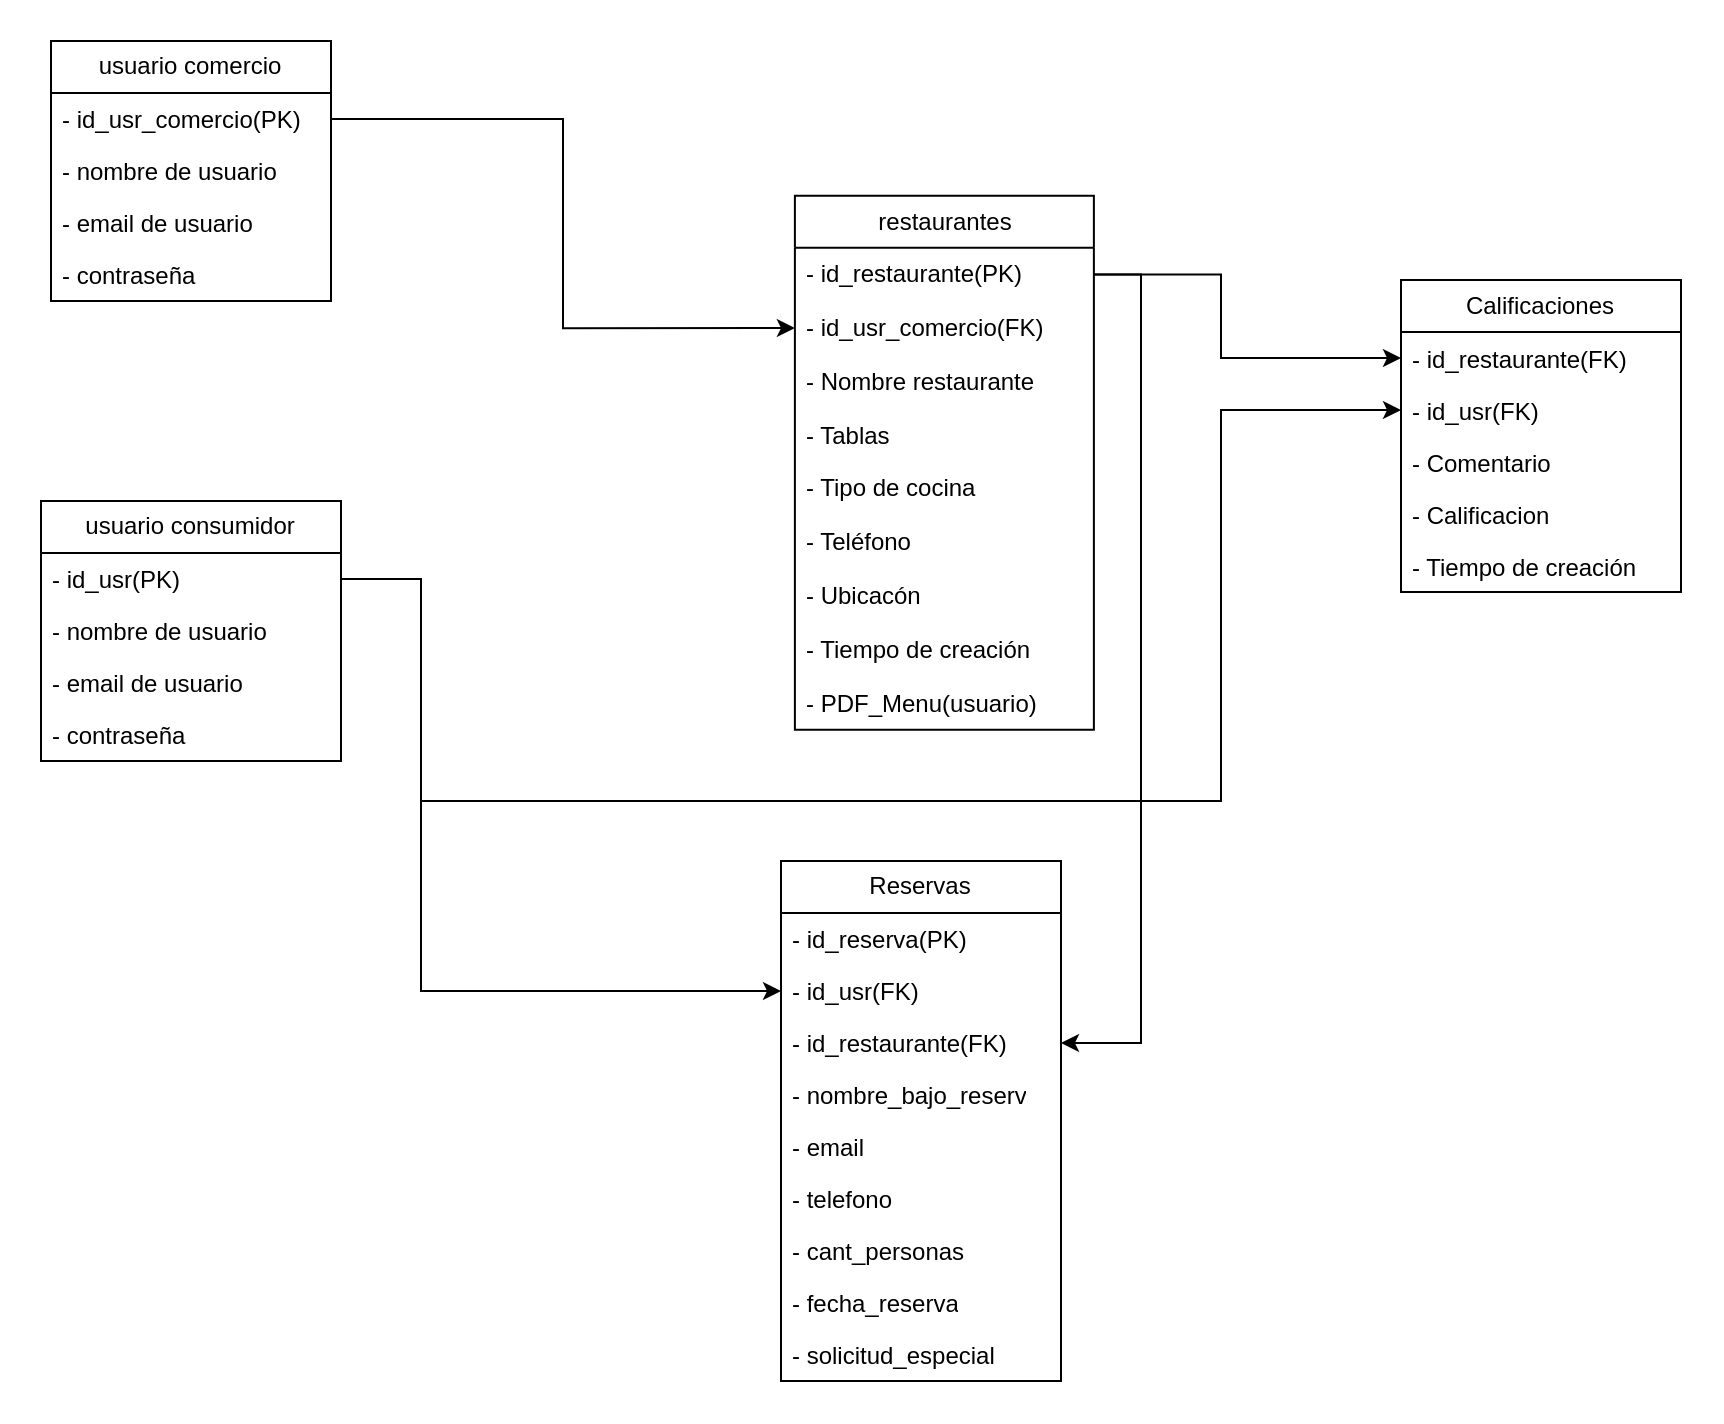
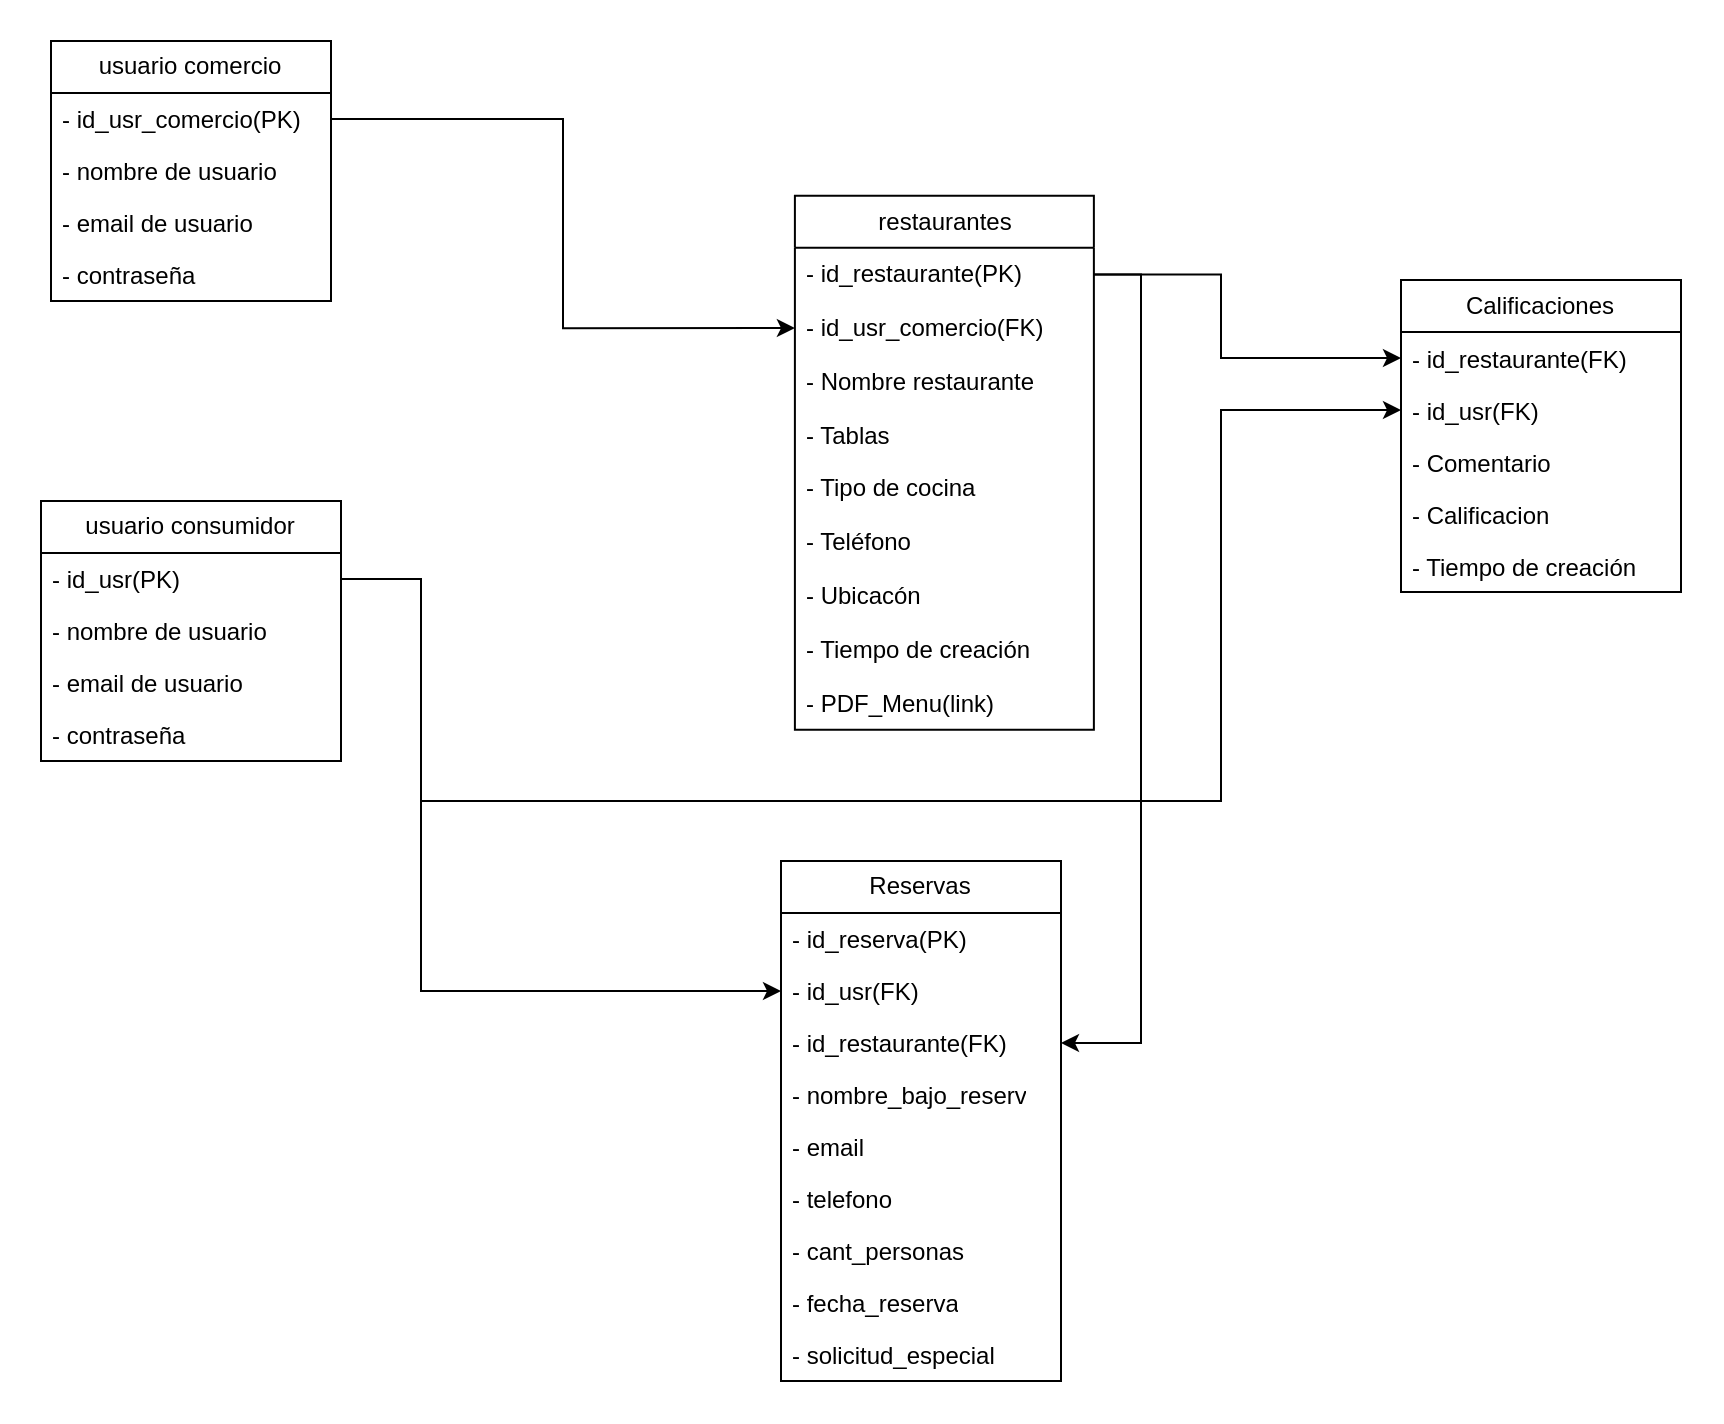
node "- PDF_Menu(usuario)": label "- PDF_Menu(usuario)" -> "- PDF_Menu(link)"
